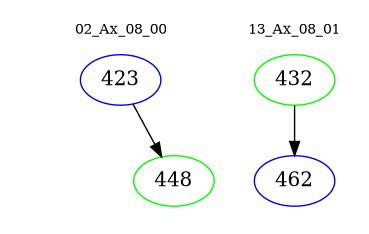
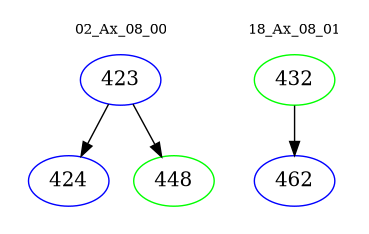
cluster "13_Ax_08_01": label "13_Ax_08_01" -> "18_Ax_08_01"
node "424": added
